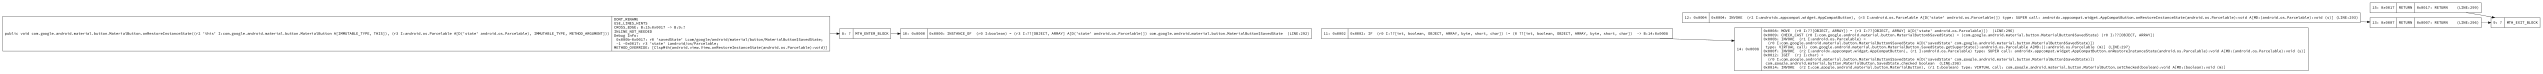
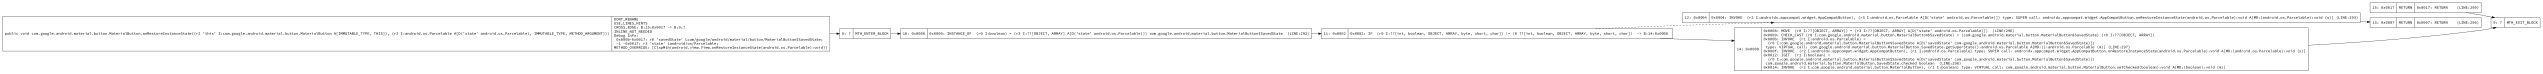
edge "13: 0x0007" -> "9: ?": now "14: 0x0008" -> "9: ?"
edge "11: 0x0002" -> "12: 0x0004": added
edge "10: 0x0000" -> "11: 0x0002": added
node "14: 0x0008": text "0x0012: IGET  (r1 I:char) =" -> "0x0012: IGET  (r1 I:boolean) ="
